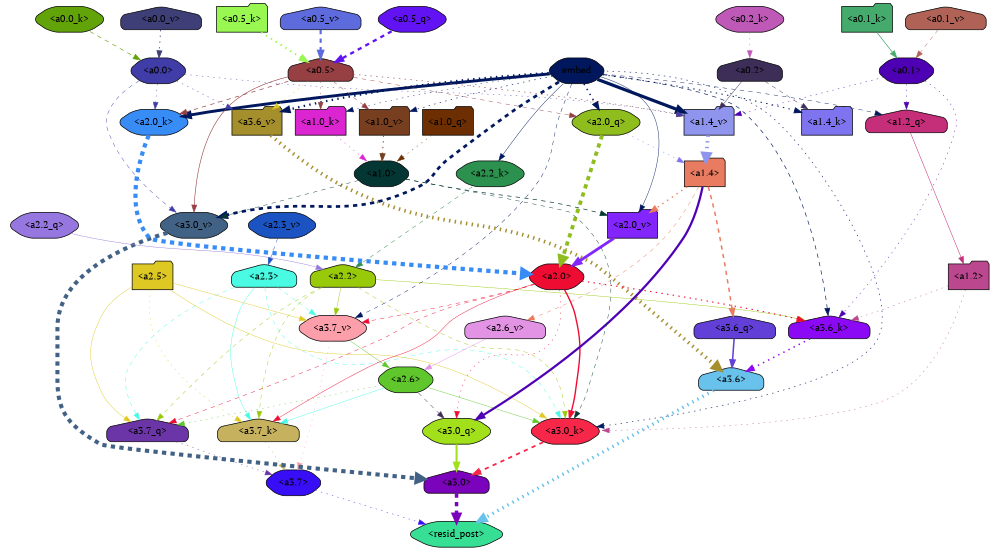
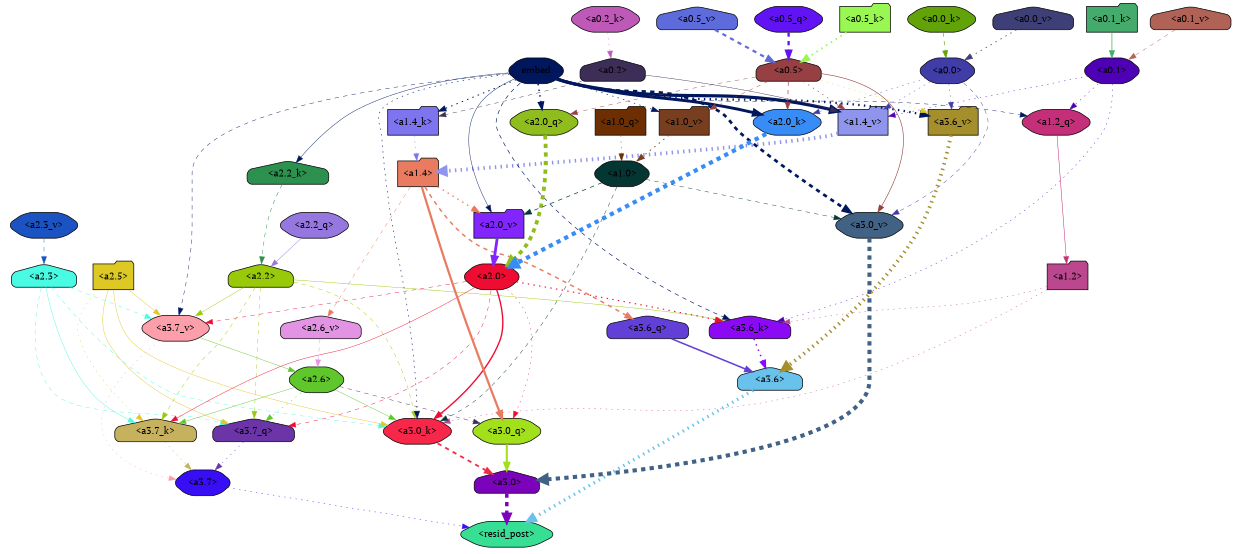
node "<a1.0_k>": removed
node "<a1.2_q>": shape house -> hexagon
edge "<a2.0_q>" -> "<a1.4>": now "<a1.4_k>" -> "<a1.4>"
node "<a2.2_k>": shape hexagon -> house
edge "<a1.4>" -> "<a3.0_q>": color #4e01b4 -> #e97b60
edge "<a2.6_v>" -> "<a2.6>": style solid -> dashed
edge "<a2.6>" -> "<a3.7_k>": color #49fbe3 -> #5fc72c
